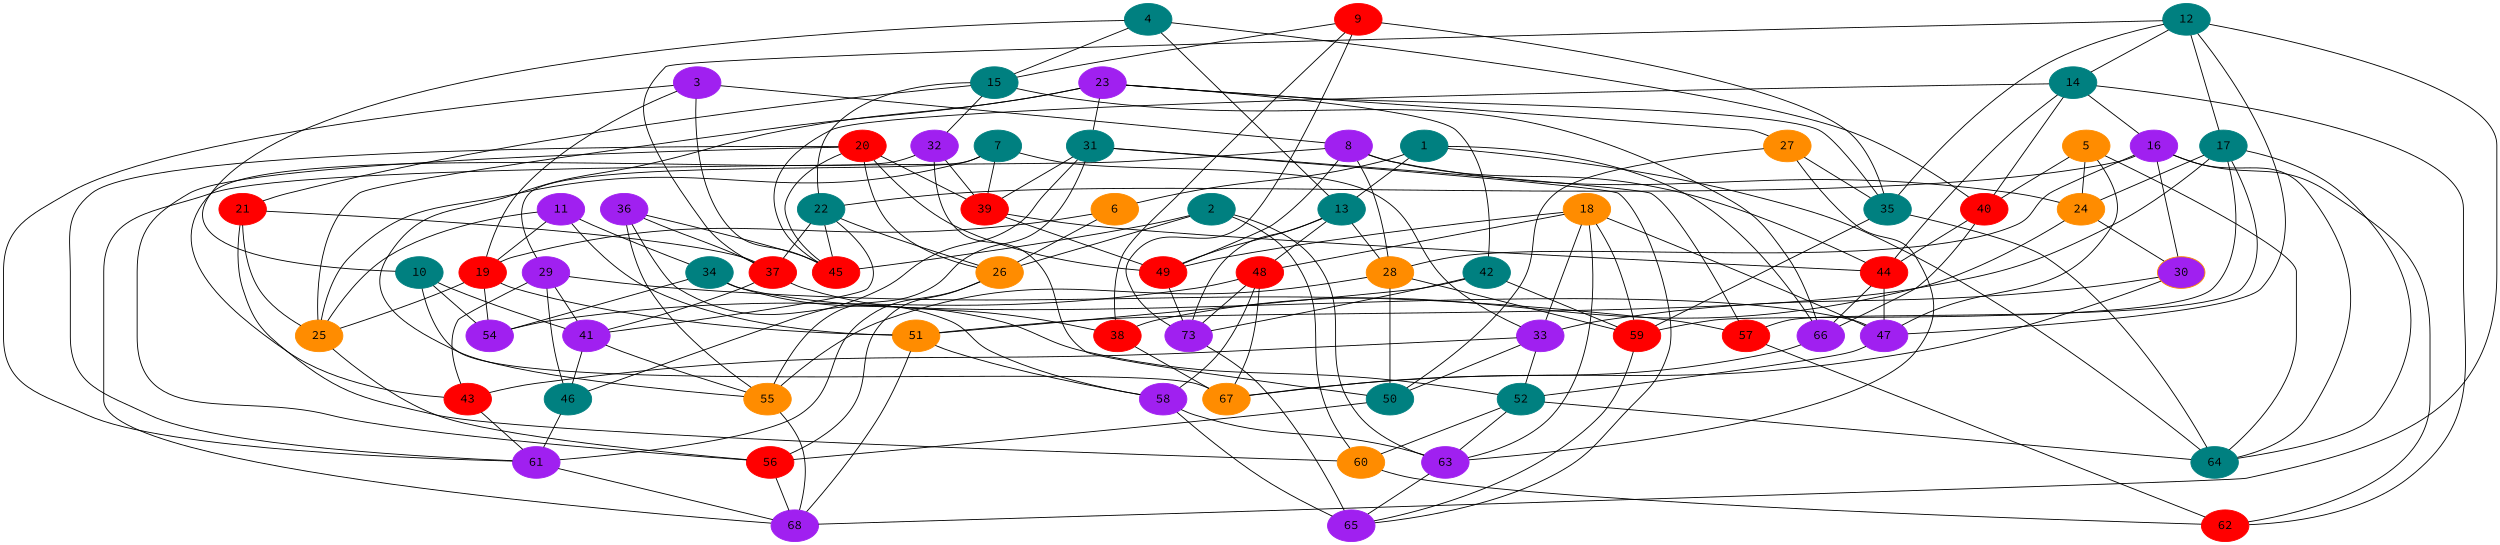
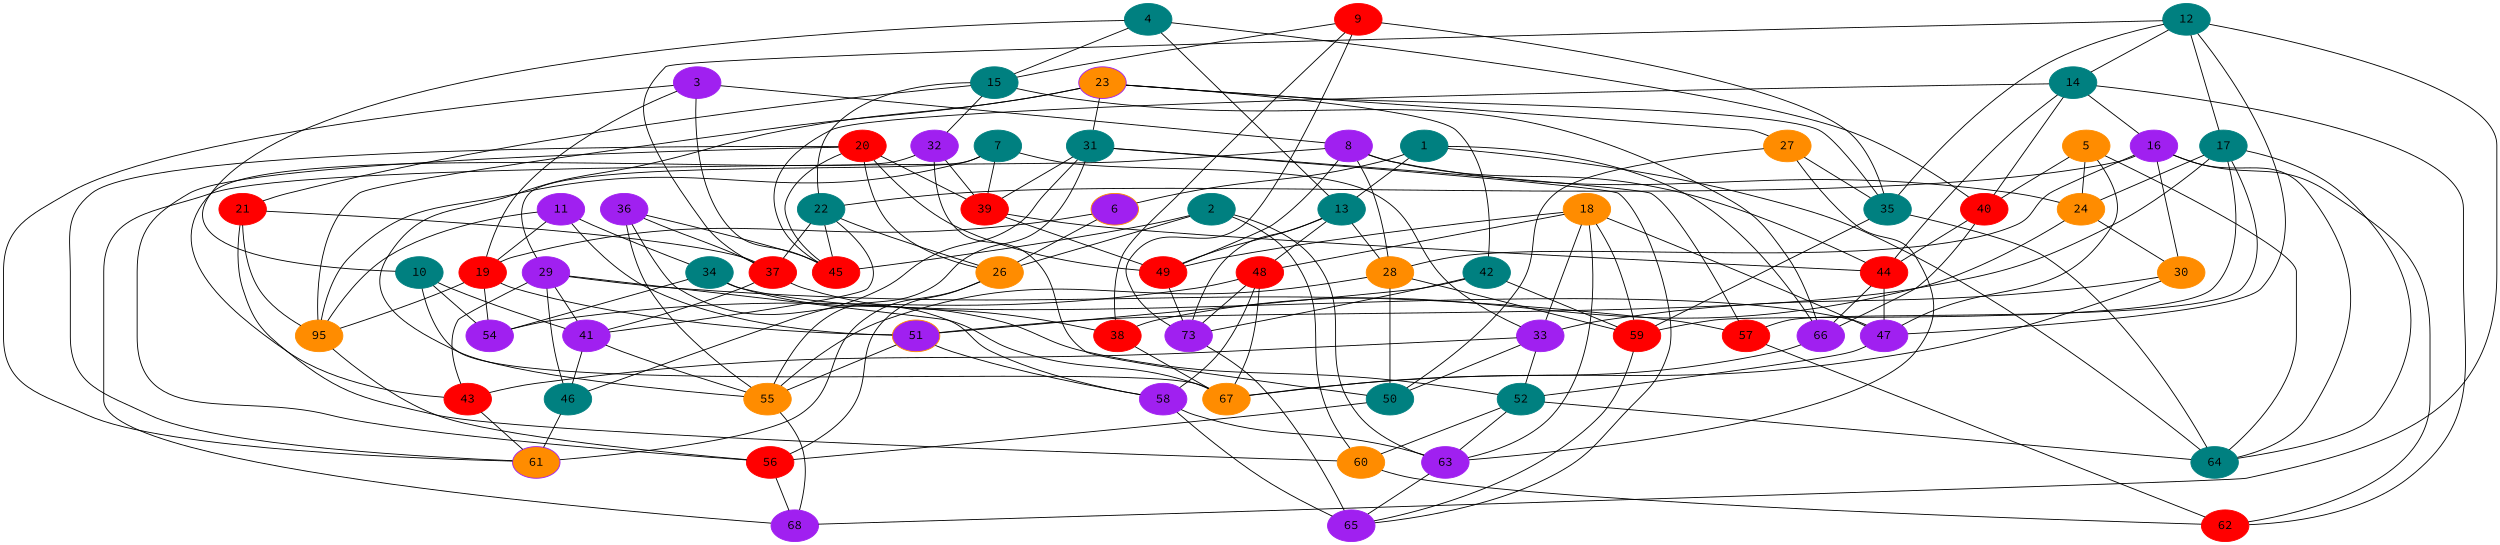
node "23": fillcolor purple -> darkorange
node "6": fillcolor darkorange -> purple
node "30": fillcolor purple -> darkorange
node "25": label "25" -> "95"
node "51": fillcolor darkorange -> purple
edge "29" -- "67": added
edge "51" -- "68": now "51" -- "55"
node "61": fillcolor purple -> darkorange
edge "61" -- "68": removed
